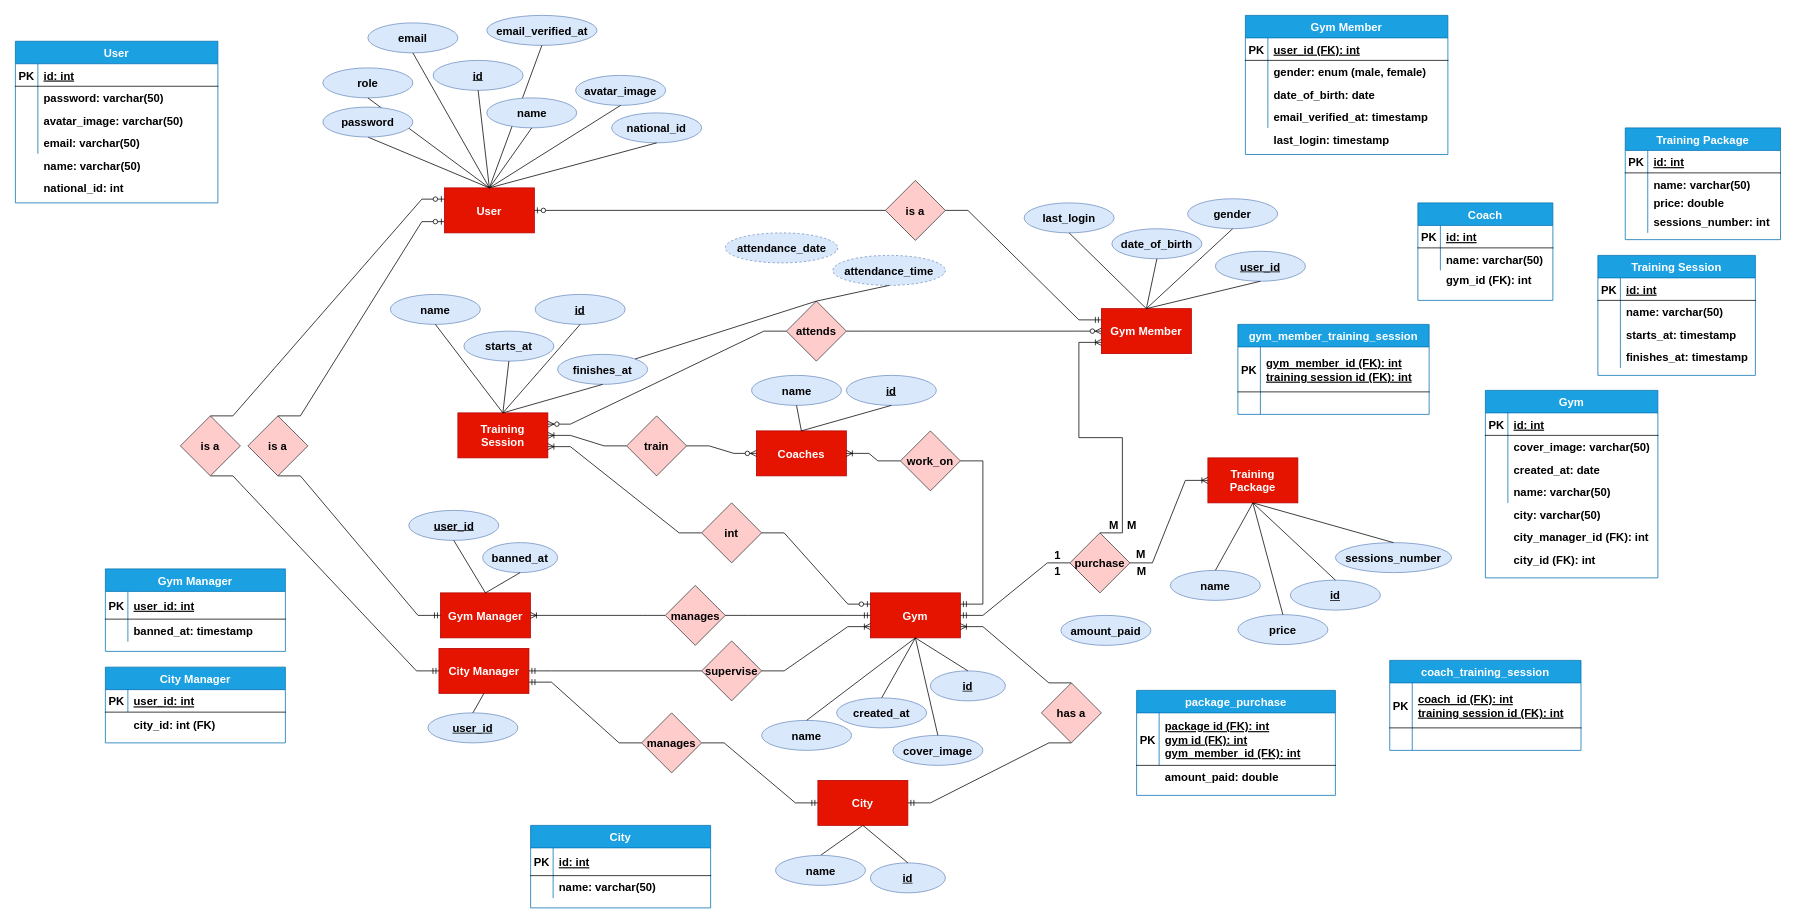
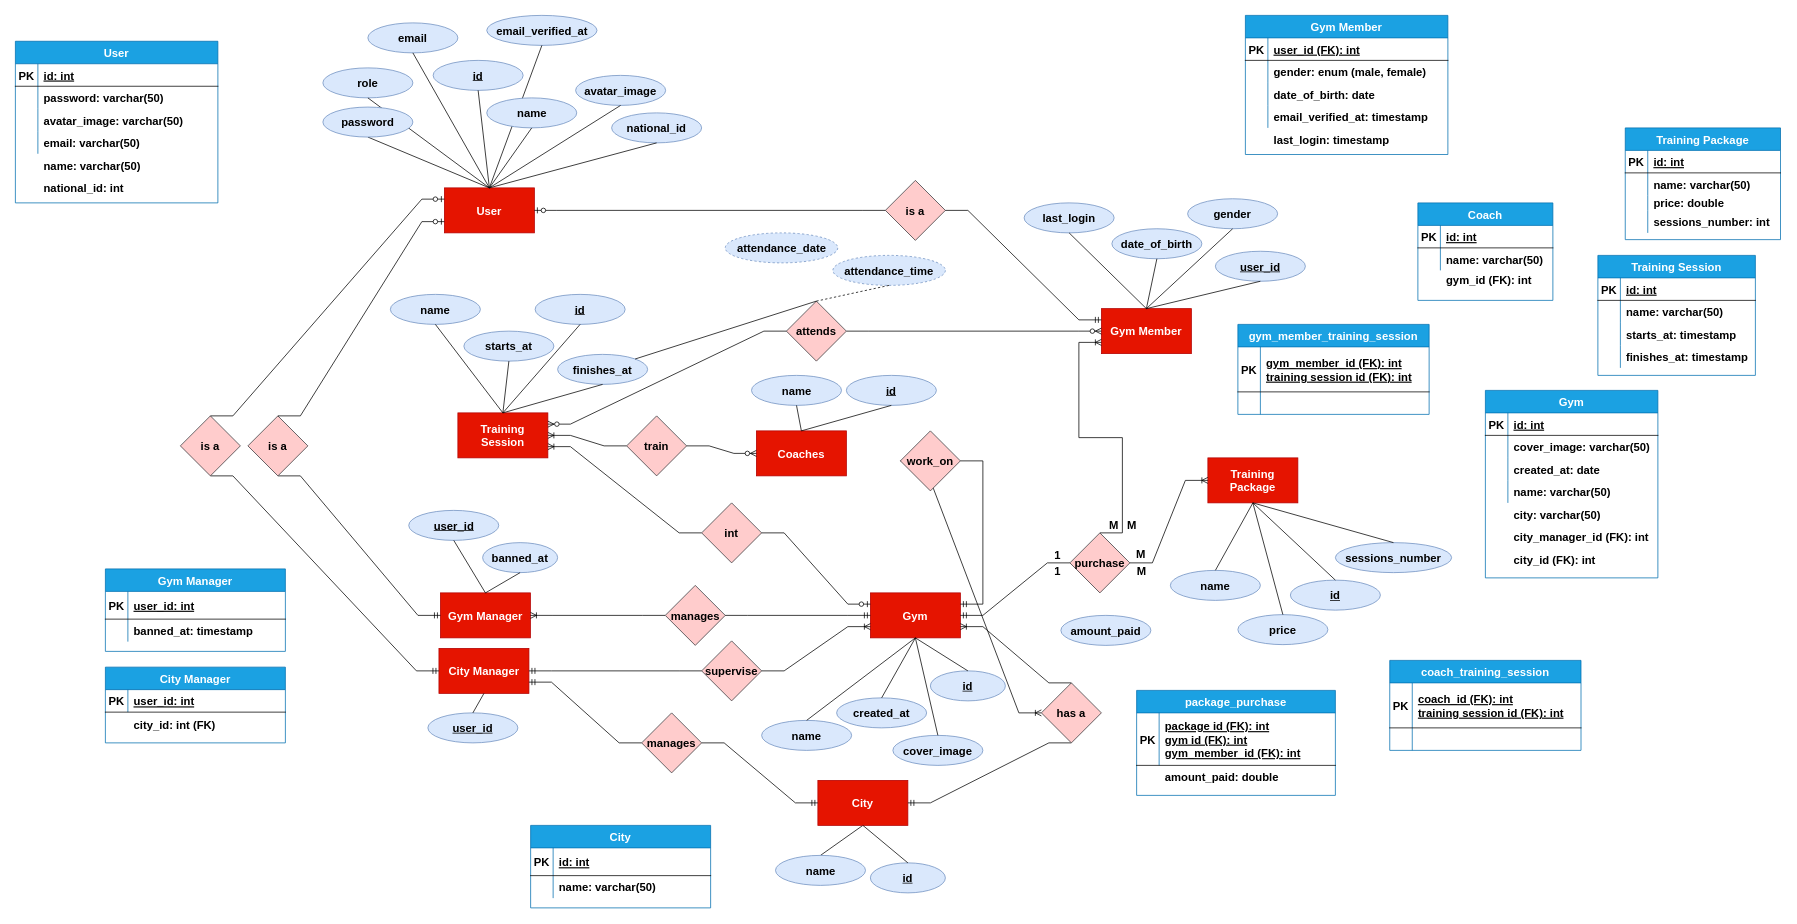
edge "attendance_time" -- "attends": style solid -> dashed
edge "work_on" -> "Coaches": now "work_on" -> "has a"
